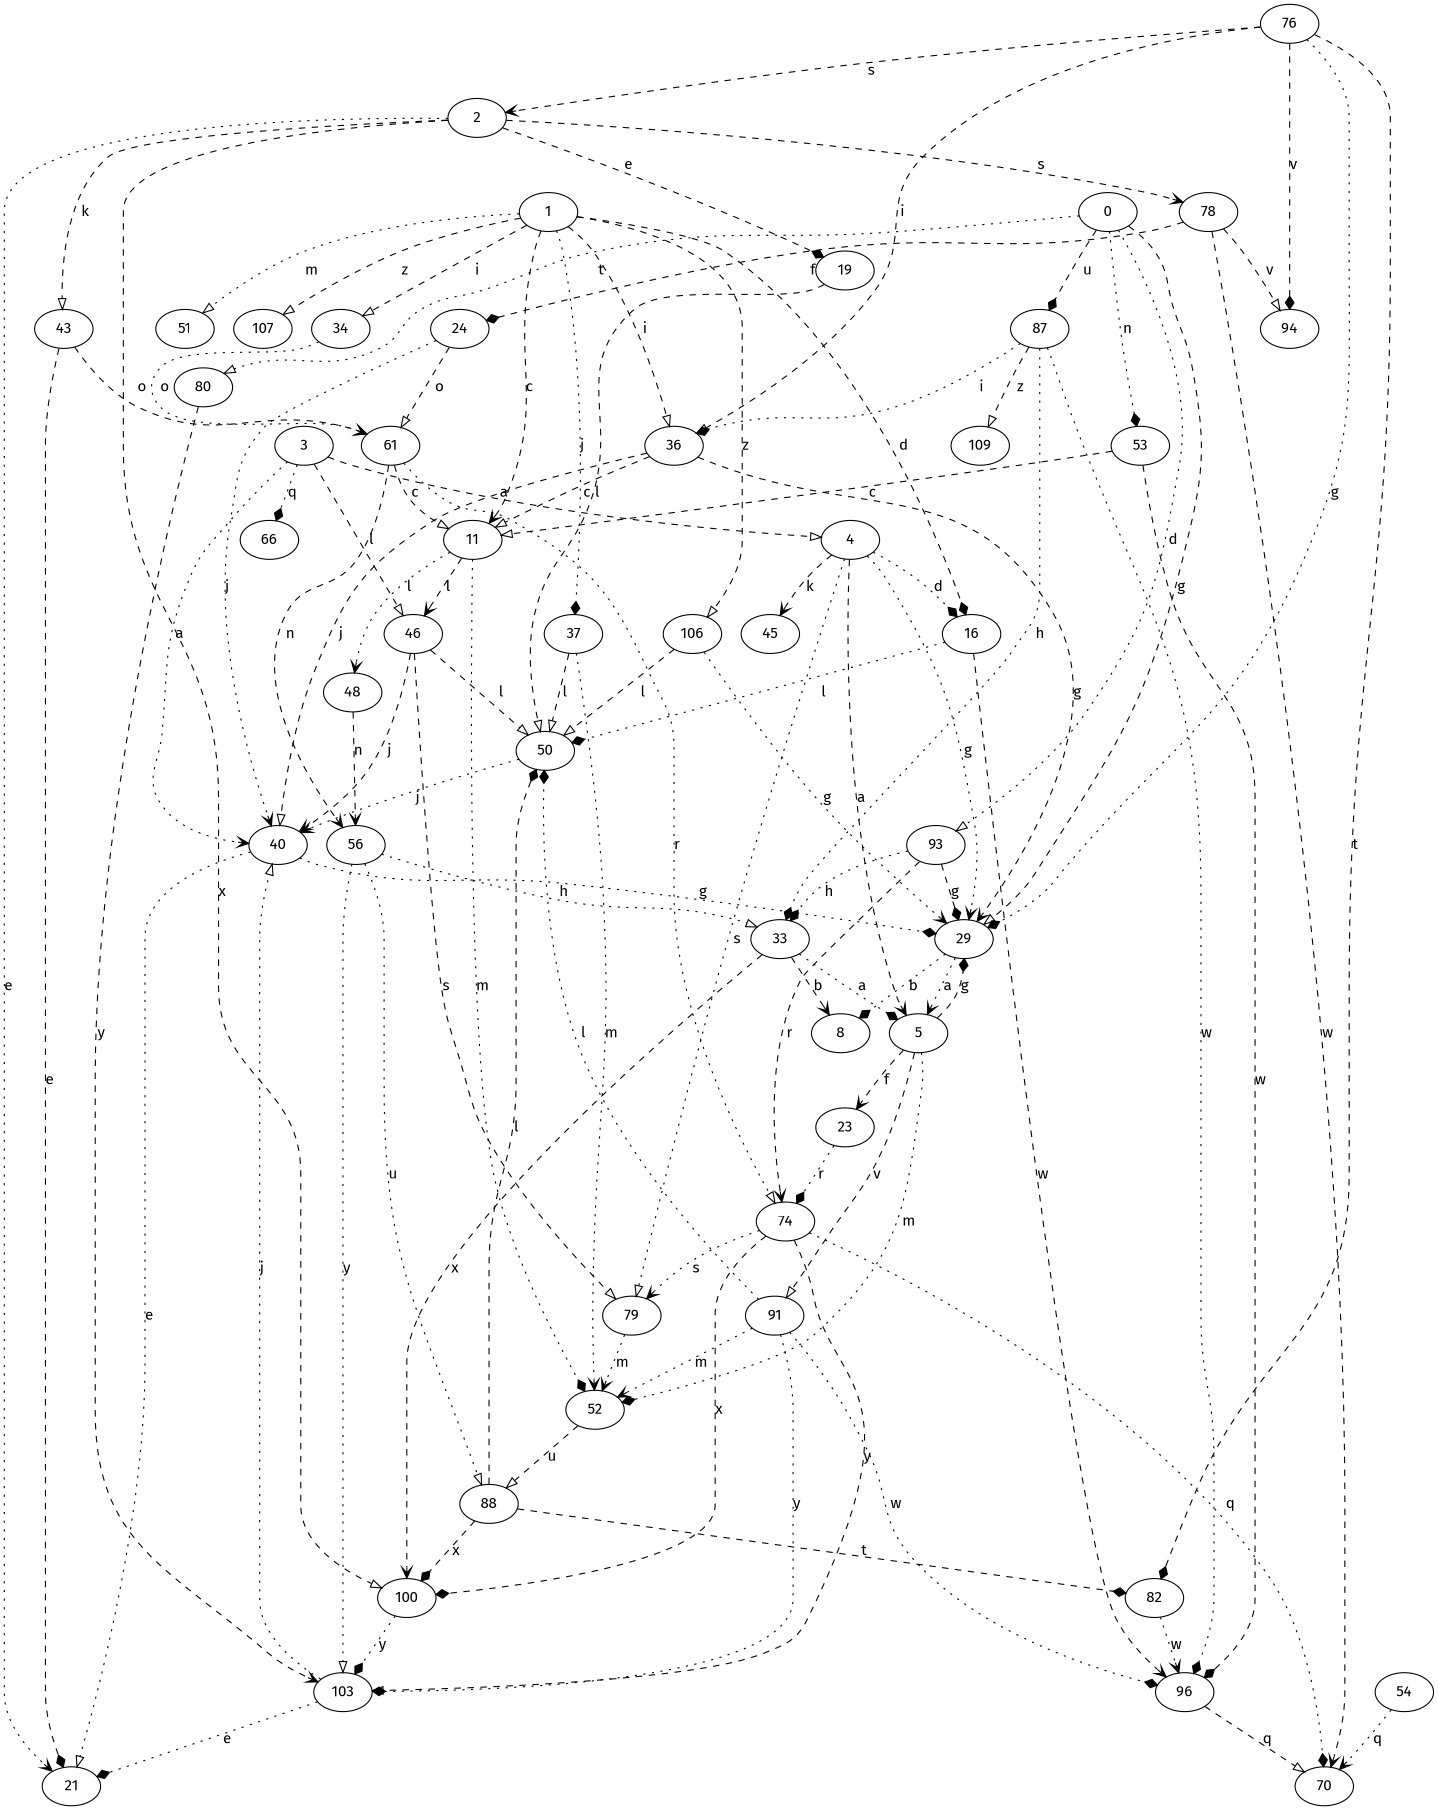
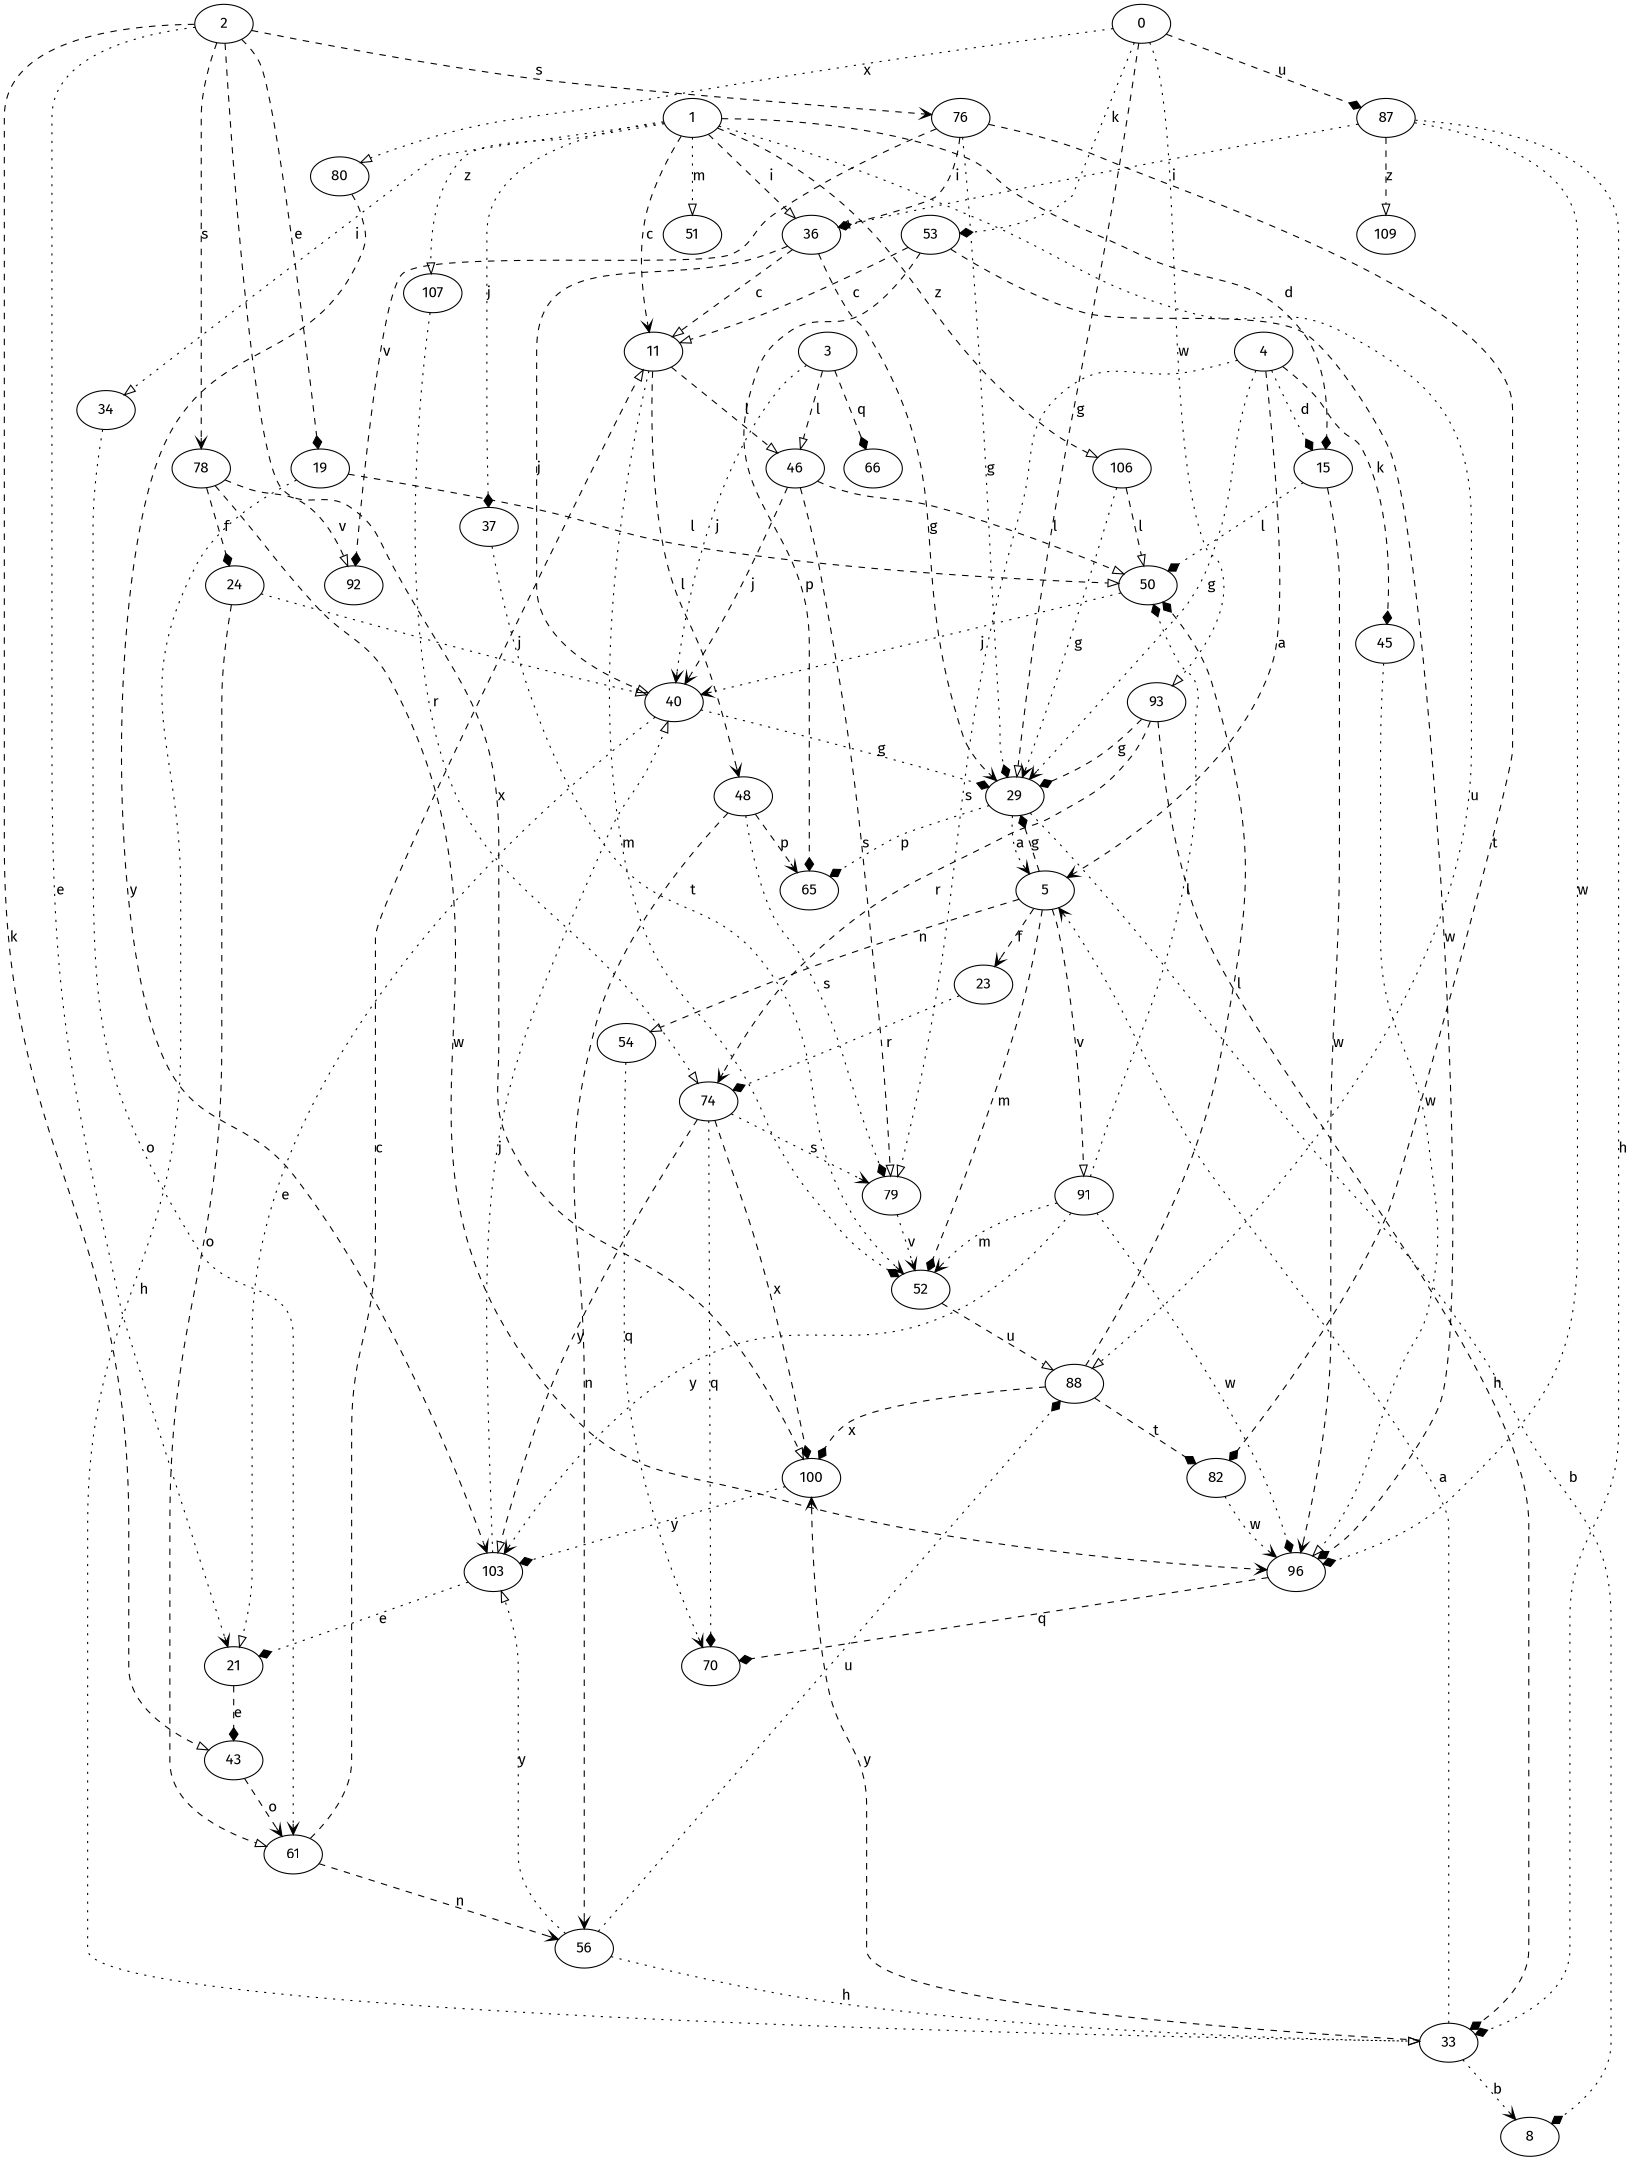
edge "76" -> "2": reversed
edge "1" -> "107": style dashed -> dotted
edge "1" -> "34": style dashed -> dotted
edge "0" -> "80": label "t" -> "x"
edge "0" -> "53": label "n" -> "k"
node "94": label "94" -> "92"
edge "3" -> "66": style dotted -> dashed
edge "3" -> "4": removed, label "a"
edge "24" -> "40": arrowhead vee -> onormal
edge "0" -> "93": label "d" -> "w"
edge "1" -> "88": added, label "u"
edge "4" -> "45": arrowhead vee -> diamond
edge "11" -> "46": arrowhead vee -> onormal
edge "11" -> "48": style dotted -> dashed
edge "3" -> "40": label "a" -> "j"
node "16": label "16" -> "15"
edge "37" -> "50": removed, label "l"
edge "61" -> "74": now "107" -> "74"
edge "93" -> "33": style dotted -> dashed
node "65": added
edge "5" -> "54": added, label "n"
edge "33" -> "8": style dashed -> dotted
edge "33" -> "5": arrowhead diamond -> vee
edge "48" -> "79": added, label "s"
edge "78" -> "70": now "78" -> "96"
edge "37" -> "52": label "m" -> "t"
edge "43" -> "21": reversed
edge "45" -> "96": added, label "w"
edge "56" -> "88": arrowhead onormal -> diamond
edge "33" -> "100": label "x" -> "y"
edge "5" -> "52": style dotted -> dashed
edge "79" -> "52": label "m" -> "v"
edge "91" -> "103": arrowhead diamond -> vee
edge "96" -> "70": arrowhead onormal -> diamond
edge "19" -> "33": added, label "h"
